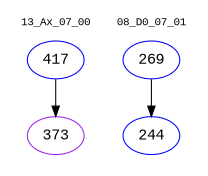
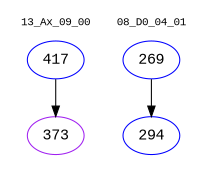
cluster "13_Ax_07_00": label "13_Ax_07_00" -> "13_Ax_09_00"
cluster "08_D0_07_01": label "08_D0_07_01" -> "08_D0_04_01"
node "244": label "244" -> "294"
